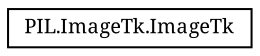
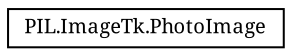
node "PIL.ImageTk.ImageTk": label "PIL.ImageTk.ImageTk" -> "PIL.ImageTk.PhotoImage"
